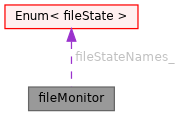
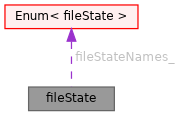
node "fileMonitor": label "fileMonitor" -> "fileState"
